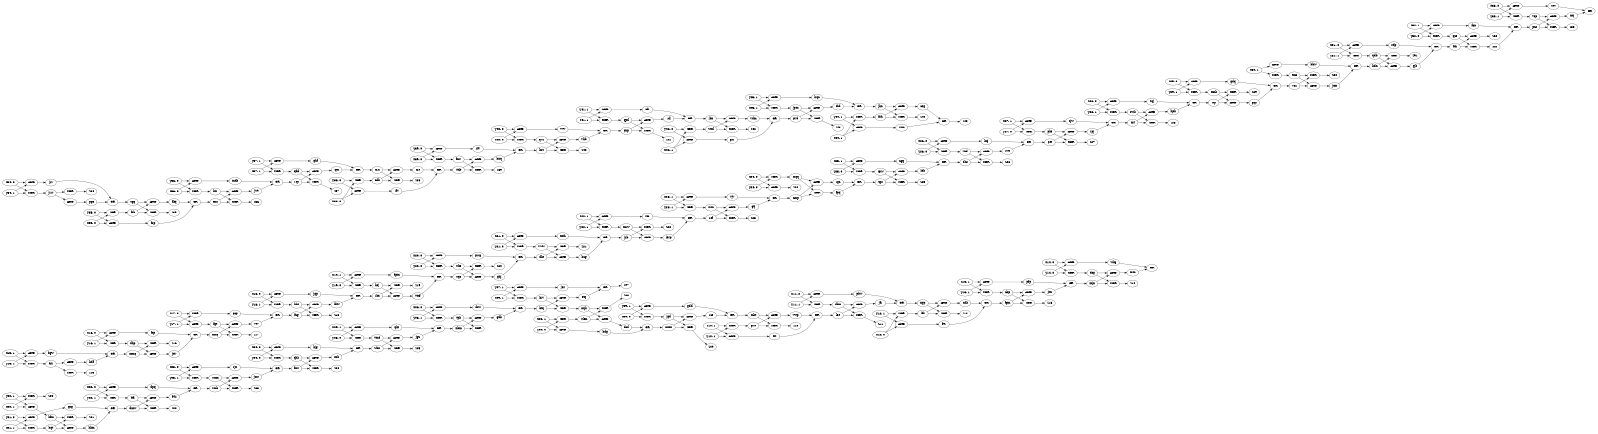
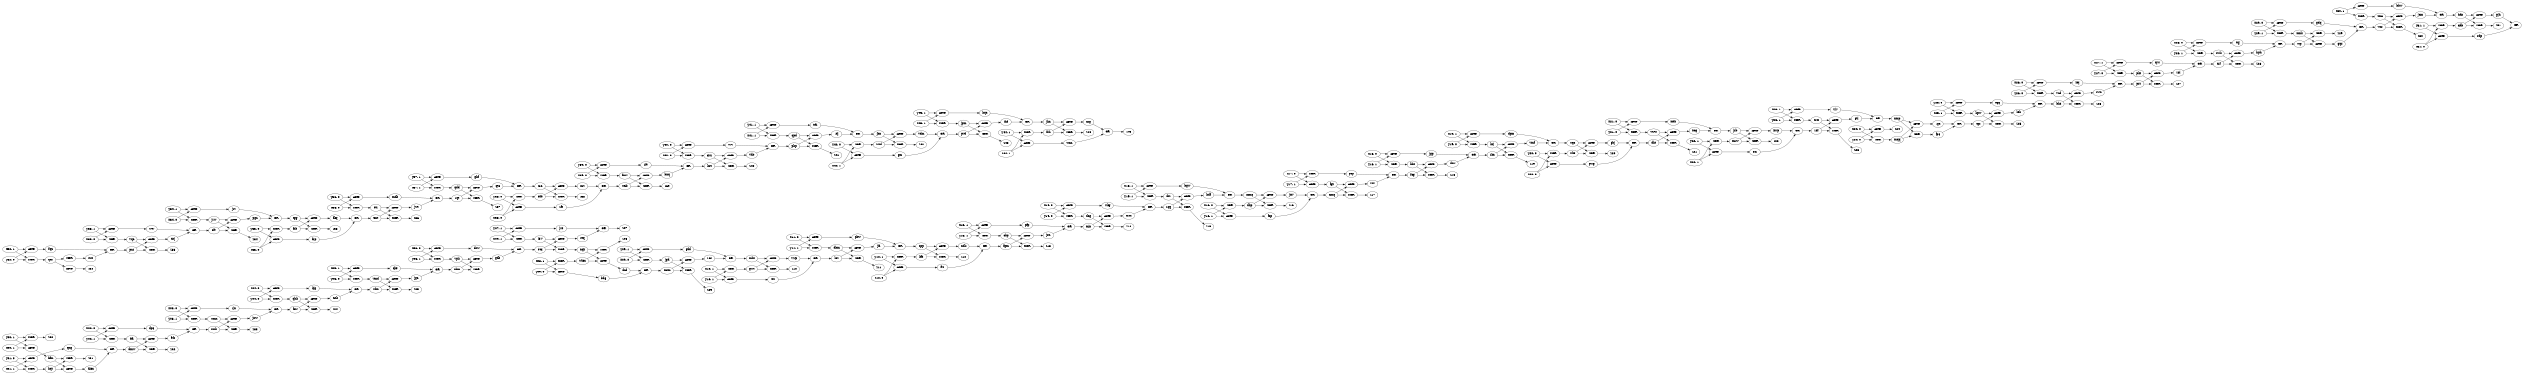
node "fth": removed
node "rqq": added
node "sfv": added
